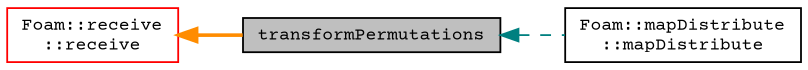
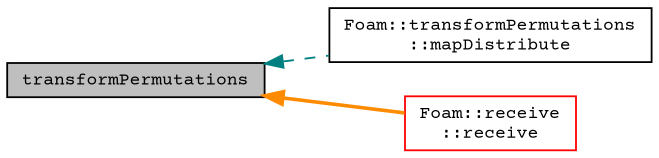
edge "transformPermutations" -> "Foam::receive ::receive": reversed
node "Foam::mapDistribute ::mapDistribute": label "Foam::mapDistribute ::mapDistribute" -> "Foam::transformPermutations ::mapDistribute"
